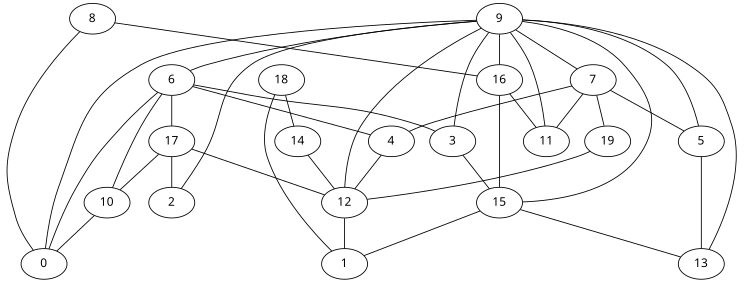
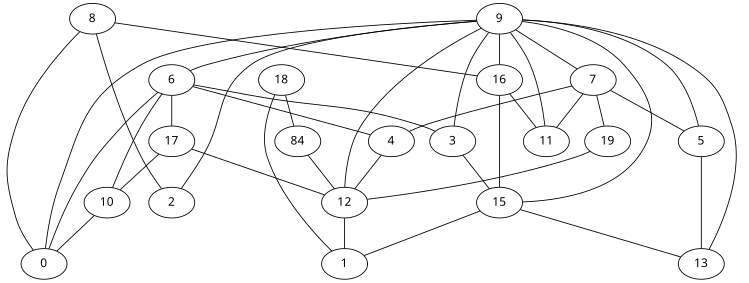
node "14": label "14" -> "84"
edge "17" -- "2": now "8" -- "2"
